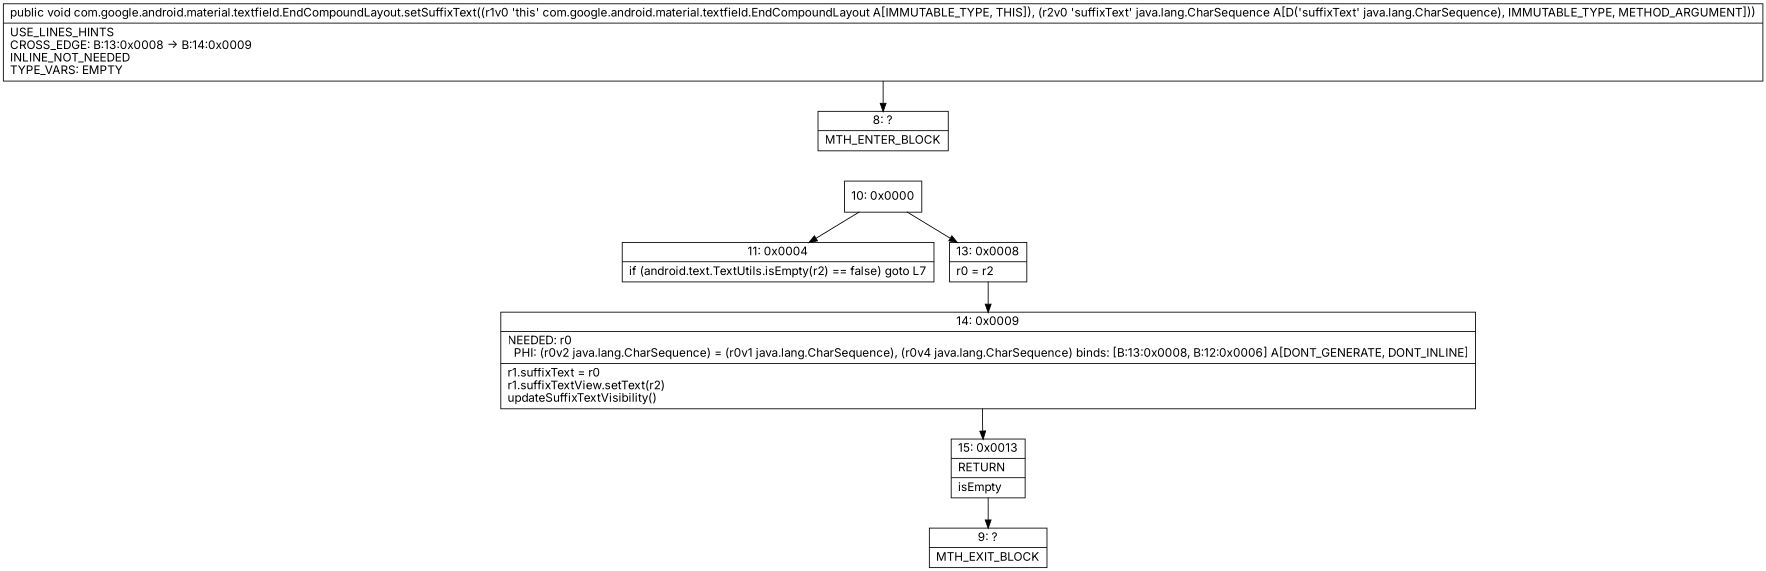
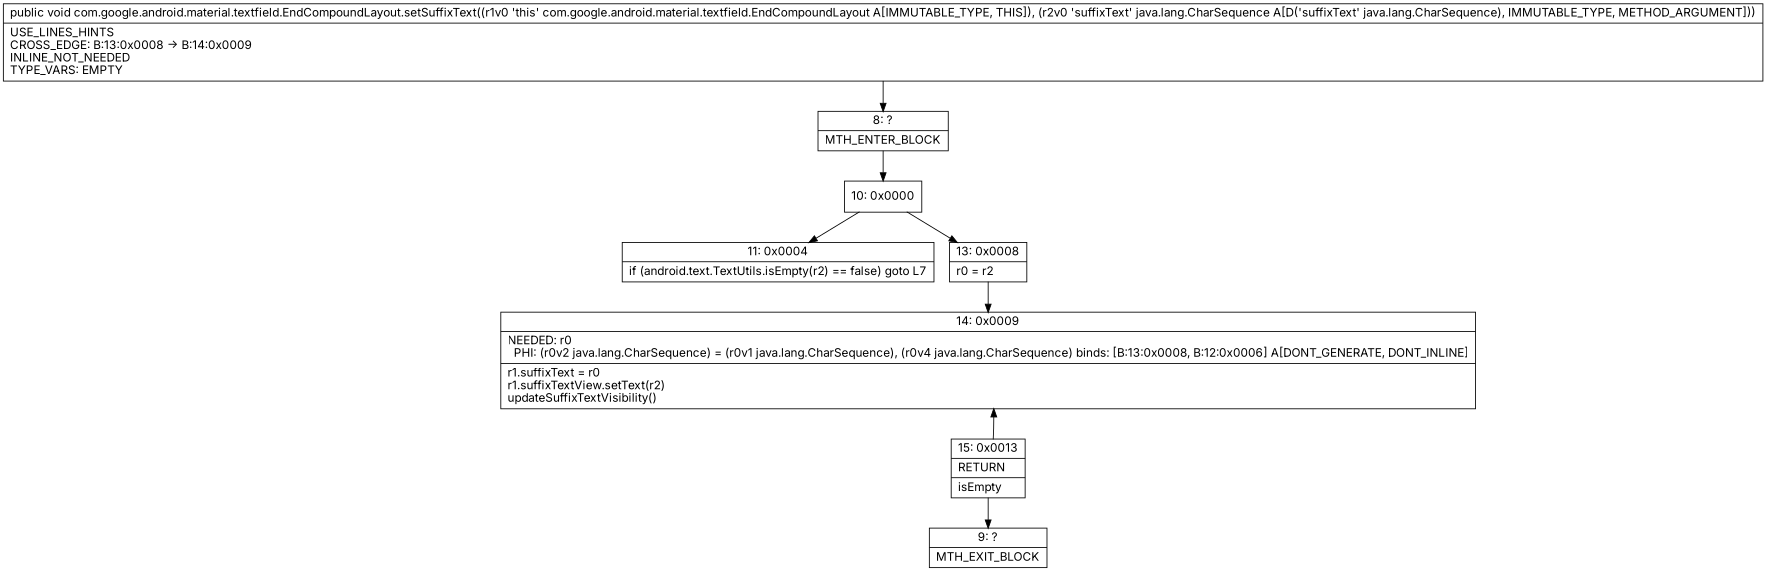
edge "8: ?" -> "10: 0x0000": added
edge "14: 0x0009" -> "15: 0x0013": reversed
